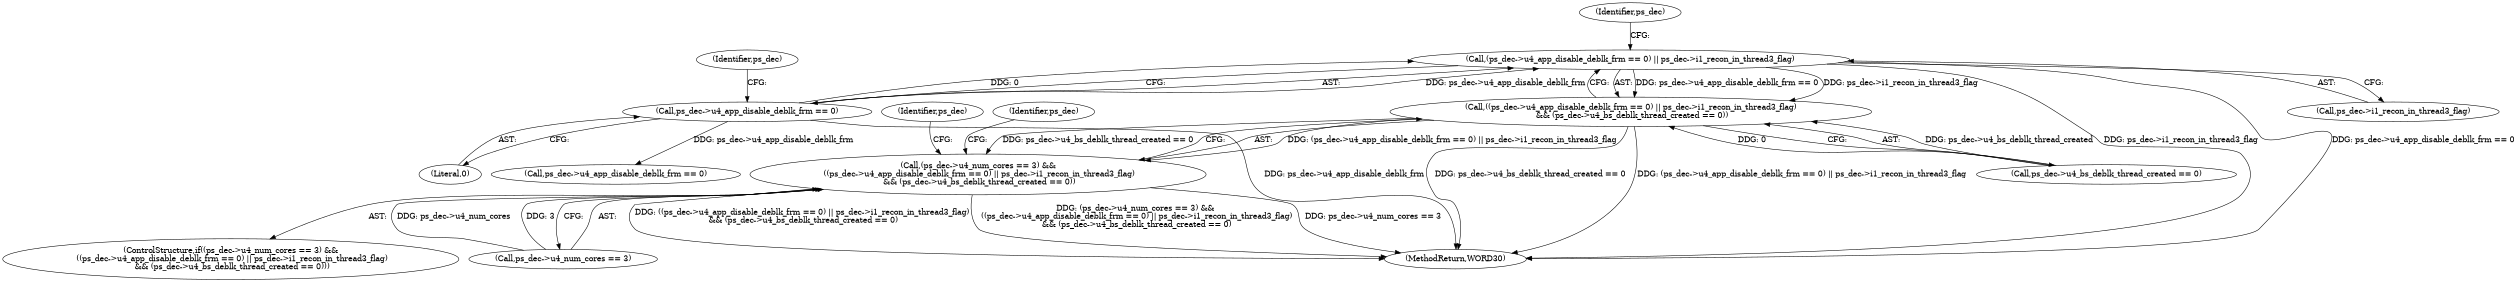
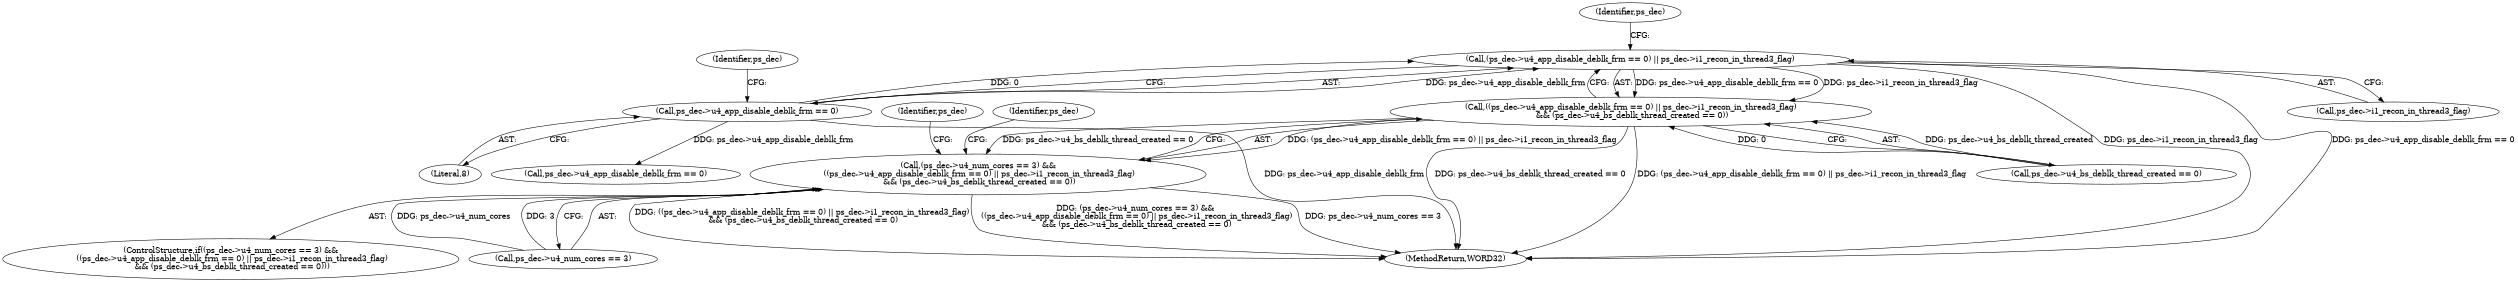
node "(Literal,0)": label "(Literal,0)" -> "(Literal,8)"
node "(MethodReturn,WORD30)": label "(MethodReturn,WORD30)" -> "(MethodReturn,WORD32)"
